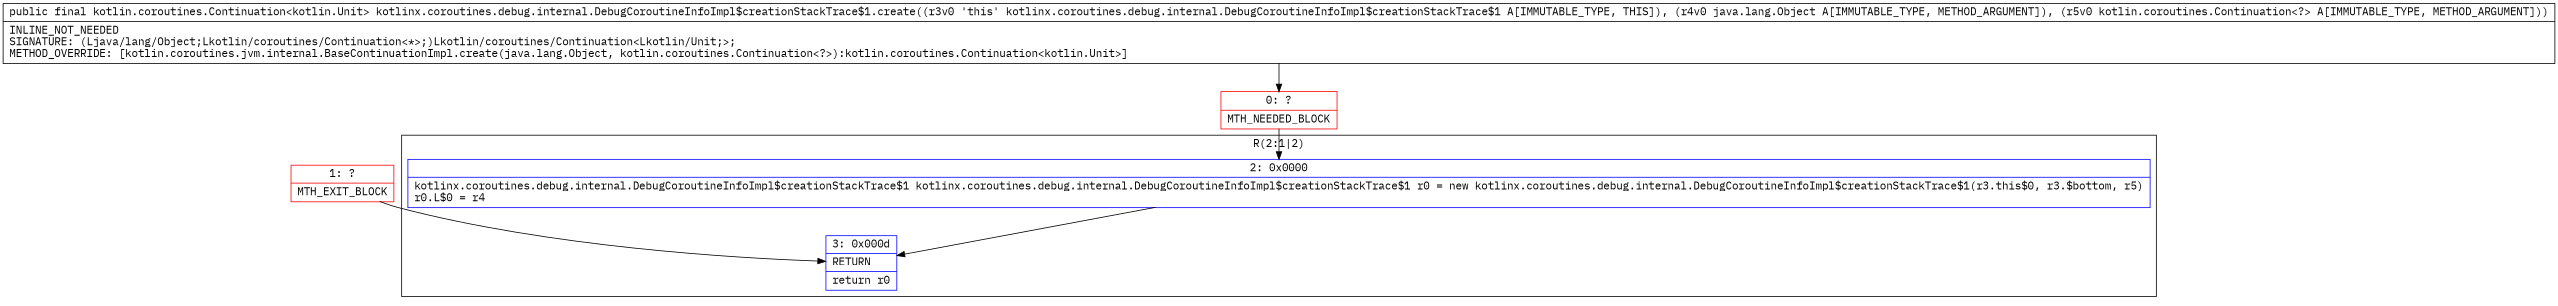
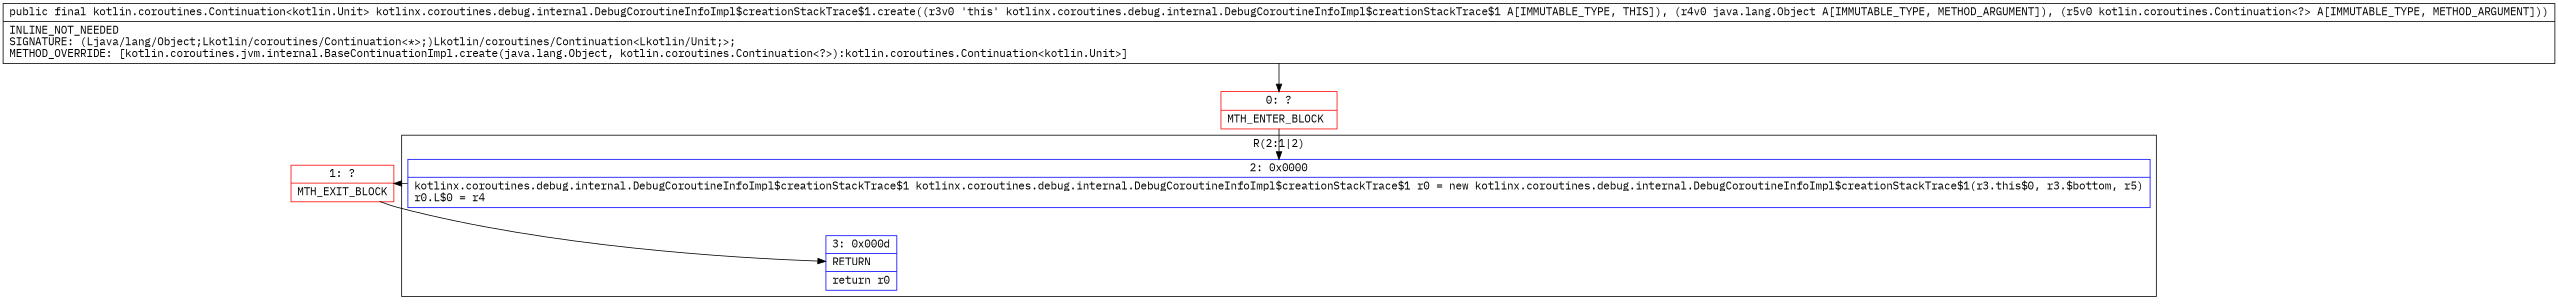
node "0: ?": text "MTH_NEEDED_BLOCK" -> "MTH_ENTER_BLOCK"
edge "2: 0x0000" -> "3: 0x000d": now "2: 0x0000" -> "1: ?"
